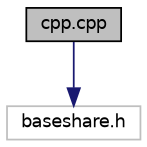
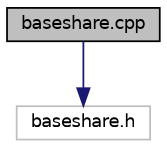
node "cpp.cpp": label "cpp.cpp" -> "baseshare.cpp"
